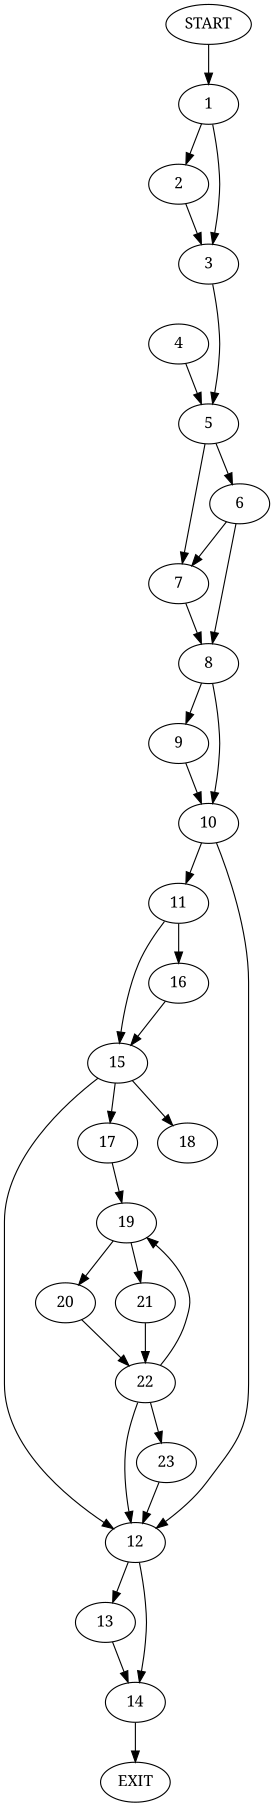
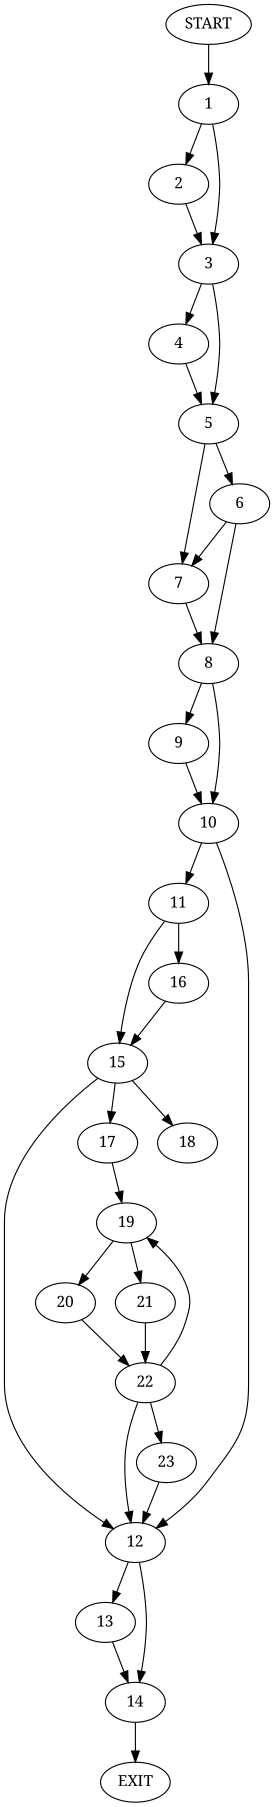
edge "3" -> "4": added
